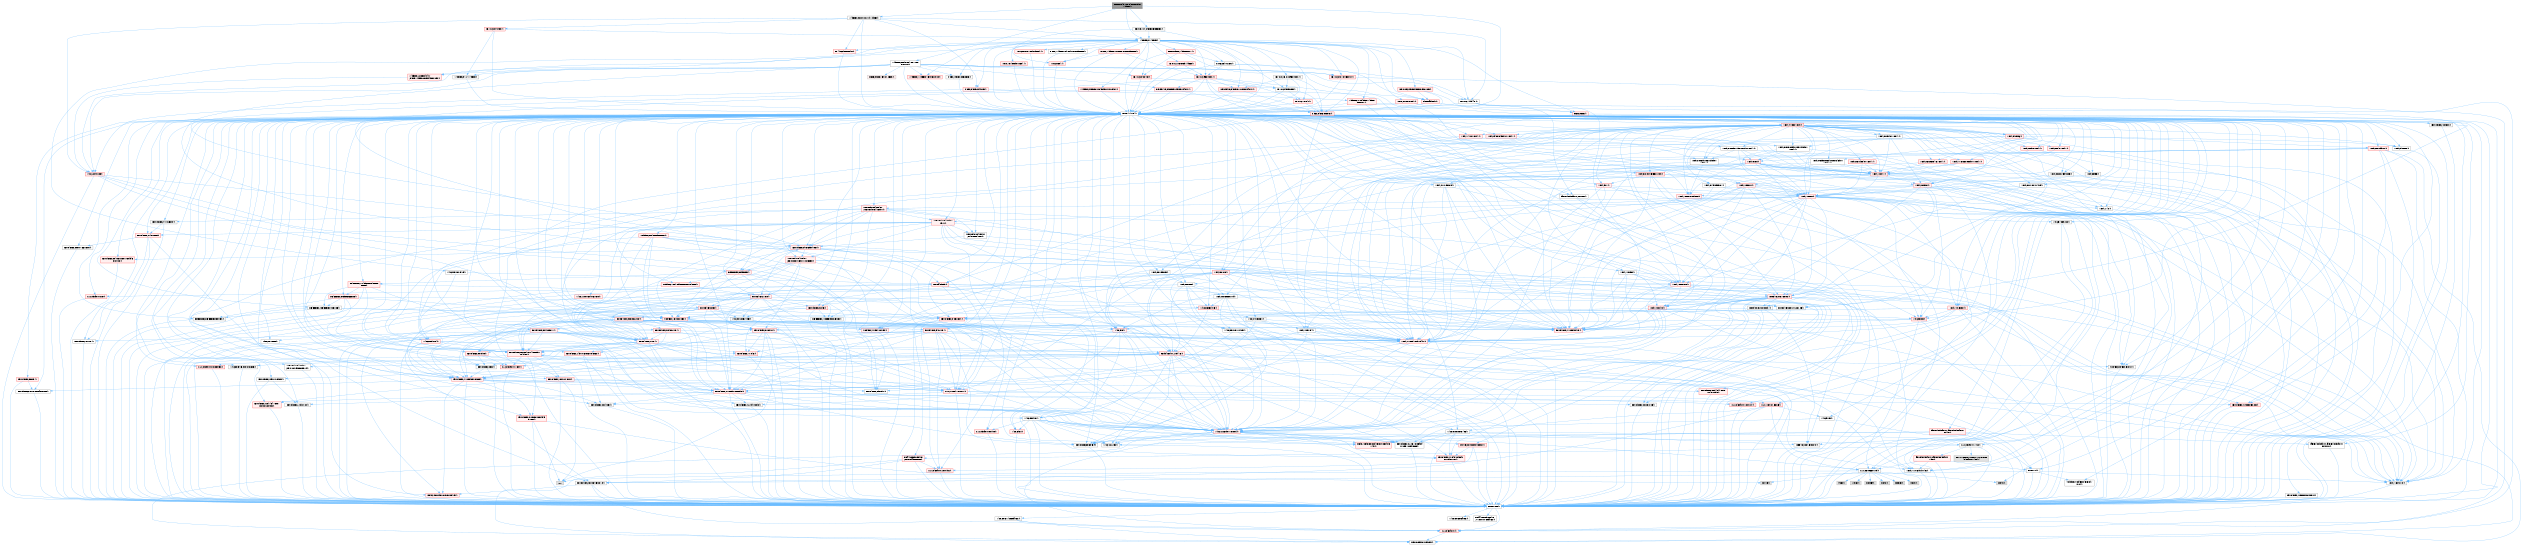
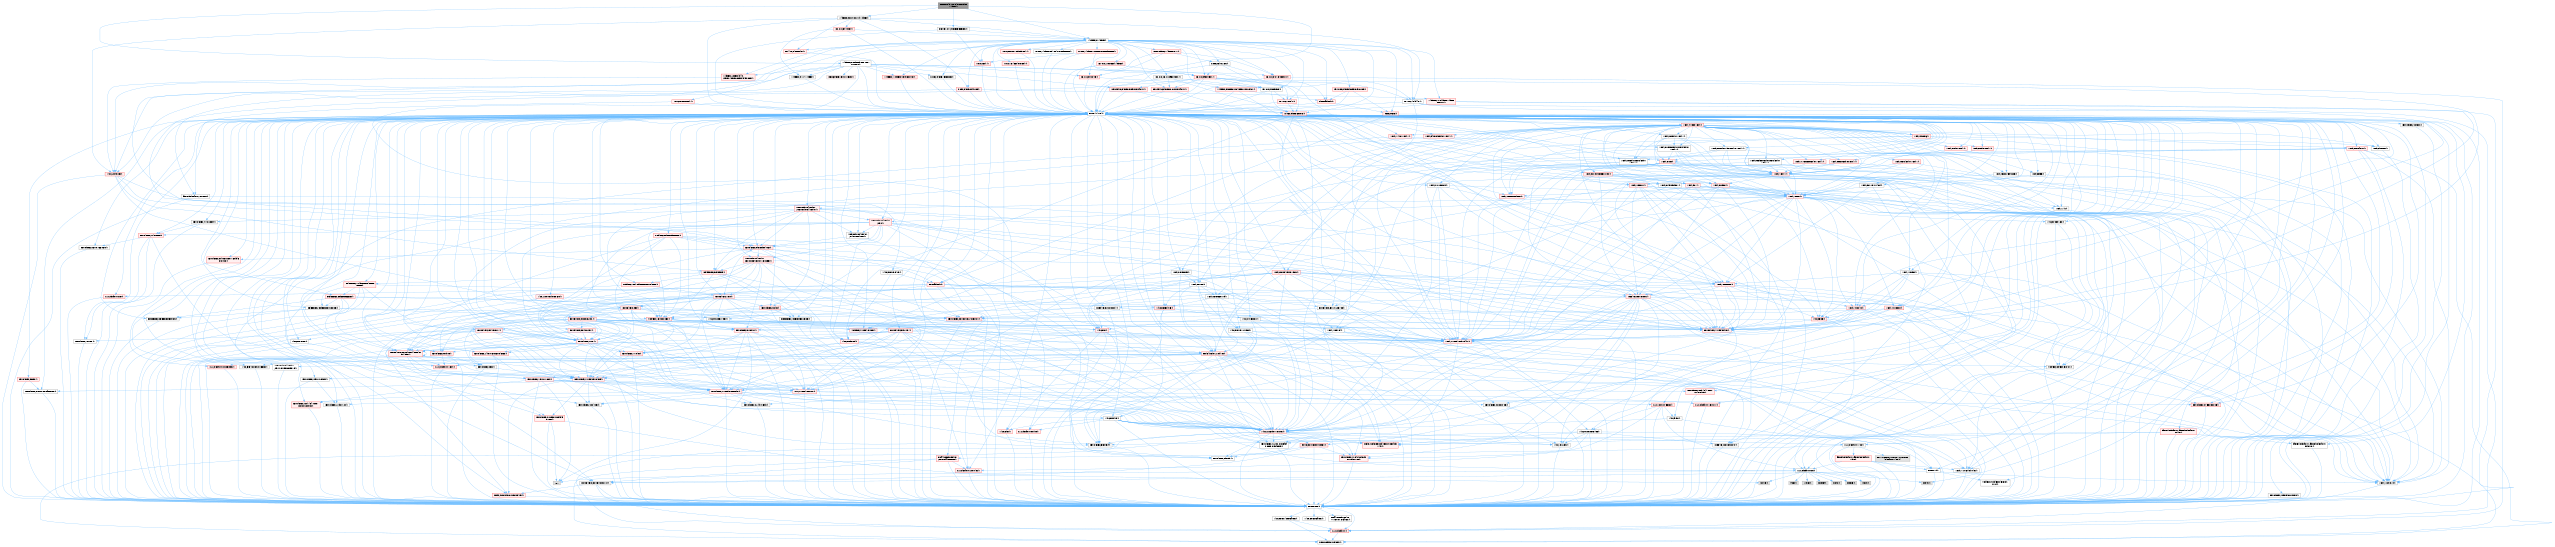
node "Math/Box2D.h": label "Math/Box2D.h" -> "Math/ContainersFwd2D.h"
node "Templates/TypeHash.h": label "Templates/TypeHash.h" -> "Templates/ContainerAllocation.h"
edge "String/FormatStringSan.h" -> "Templates/Identity.h": added
node "HAL/RangeBound.h": label "HAL/RangeBound.h" -> "HAL/PlatformCrt.h"
